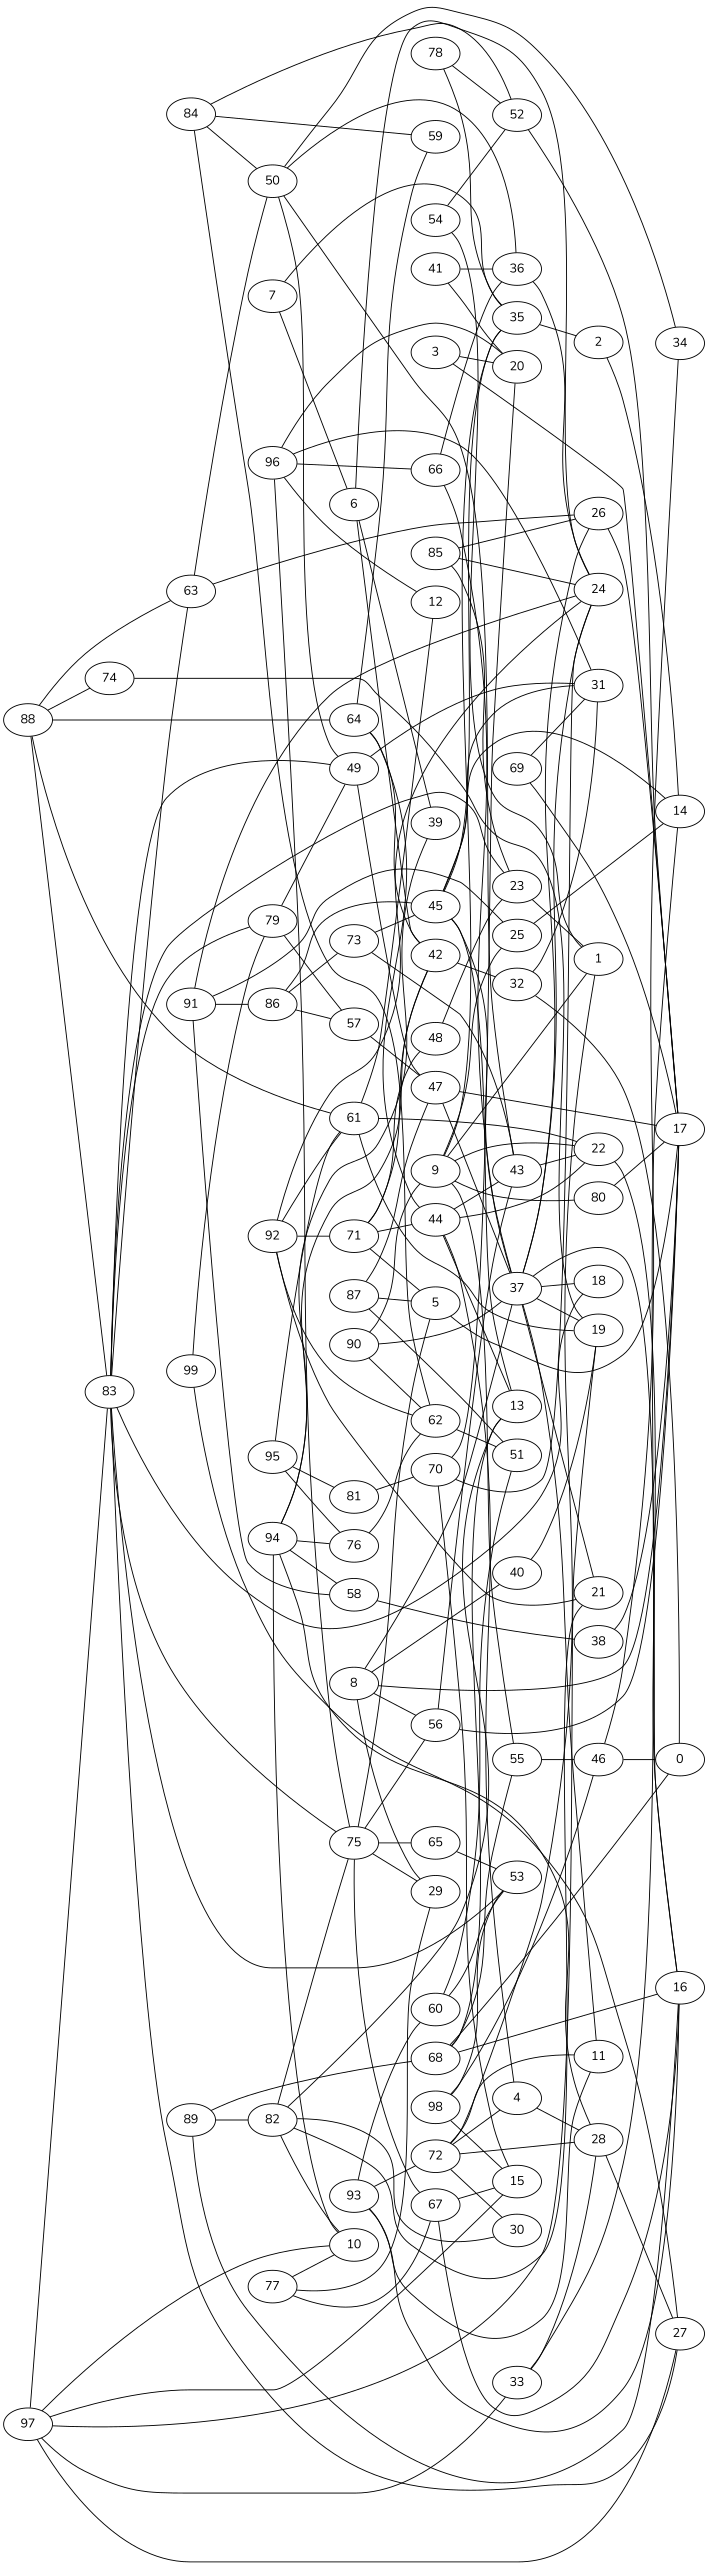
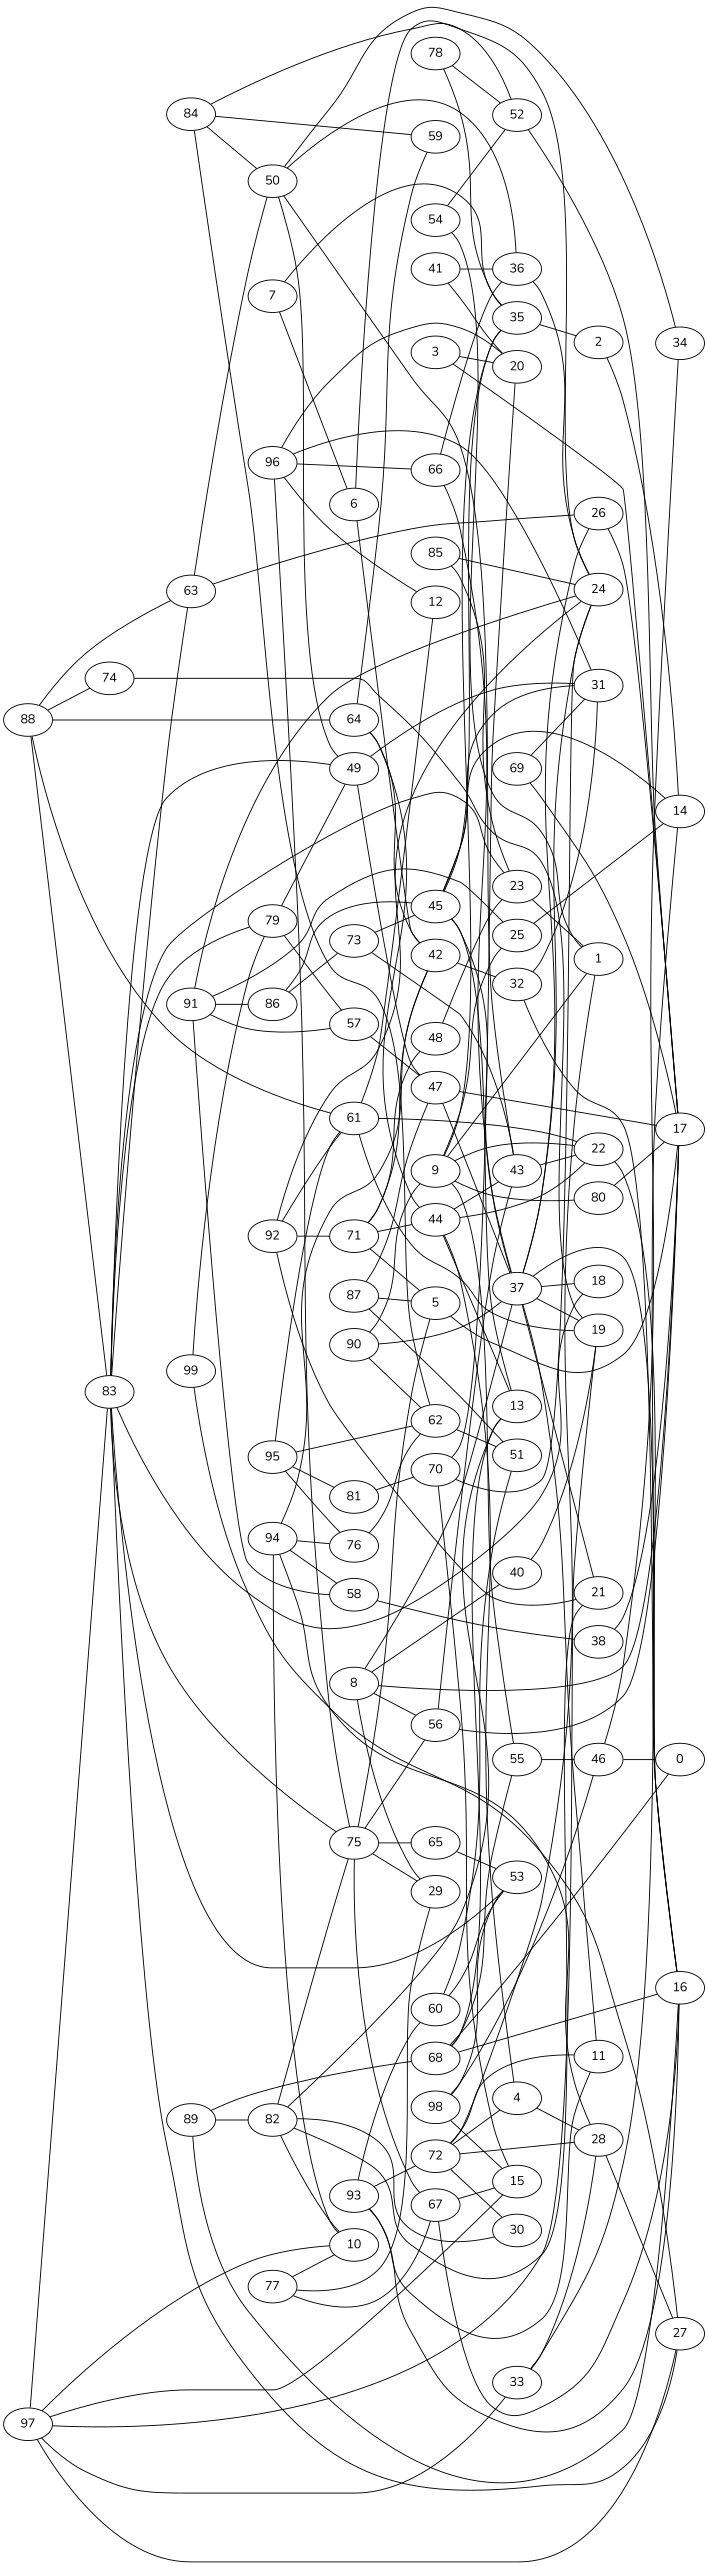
edge "26" -- "85": removed
node "39": removed
edge "86" -- "57": now "91" -- "57"
edge "32" -- "0": now "32" -- "16"
edge "92" -- "62": now "95" -- "62"
